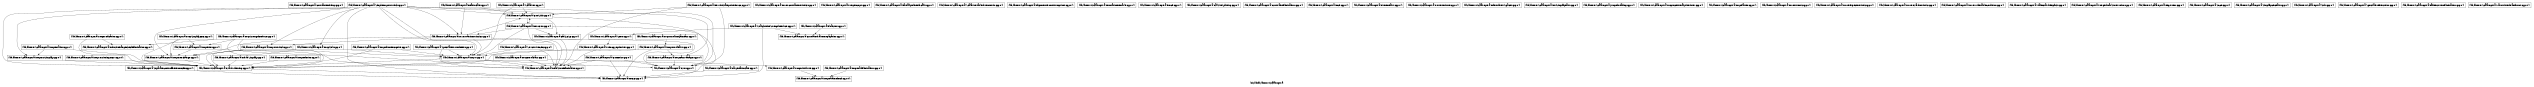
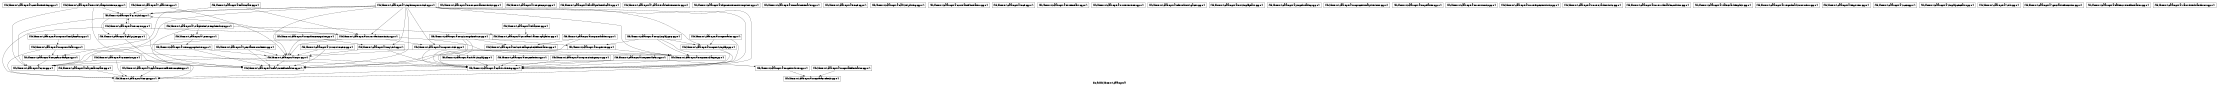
edge "{lib/libLLVMScalarOpts.a(NewGVN.cpp.o)}" -> "{lib/libLLVMScalarOpts.a(LICM.cpp.o)}": removed
edge "{lib/libLLVMScalarOpts.a(LoopSimplifyCFG.cpp.o)}" -> "{lib/libLLVMScalarOpts.a(LoopInstSimplify.cpp.o)}": added
edge "{lib/libLLVMScalarOpts.a(LoopIdiomRecognize.cpp.o)}" -> "{lib/libLLVMScalarOpts.a(GuardWidening.cpp.o)}": now "{lib/libLLVMScalarOpts.a(LoopIdiomRecognize.cpp.o)}" -> "{lib/libLLVMScalarOpts.a(LoopSink.cpp.o)}"
